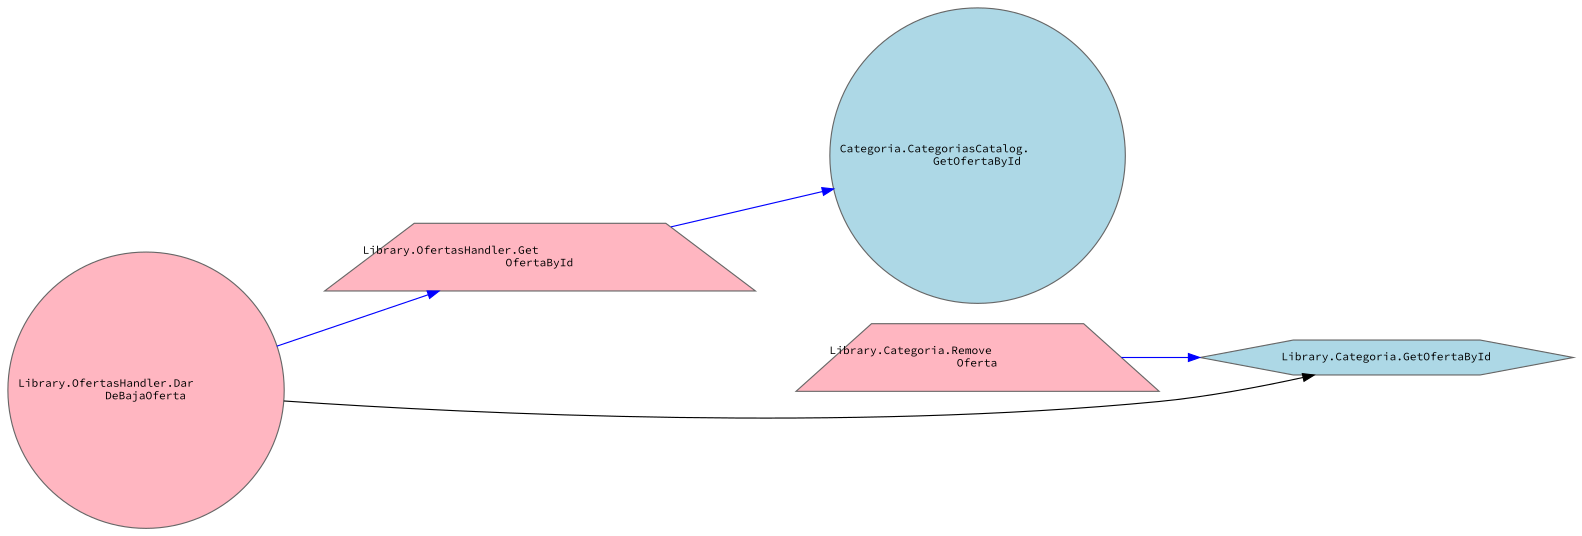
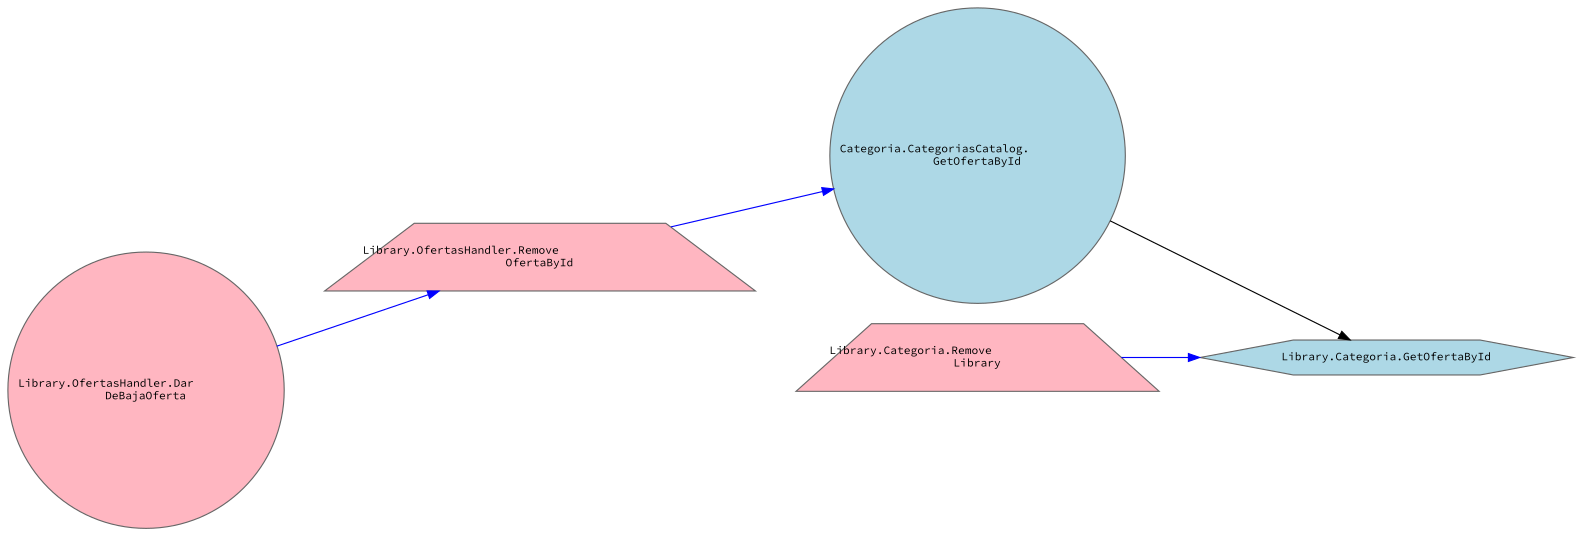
node "Library.OfertasHandler.Get OfertaById": label "Library.OfertasHandler.Get OfertaById" -> "Library.OfertasHandler.Remove OfertaById"
node "Library.Categoria.Remove Oferta": label "Library.Categoria.Remove Oferta" -> "Library.Categoria.Remove Library"
edge "Library.OfertasHandler.Dar DeBajaOferta" -> "Library.Categoria.GetOfertaById": now "Categoria.CategoriasCatalog. GetOfertaById" -> "Library.Categoria.GetOfertaById"
